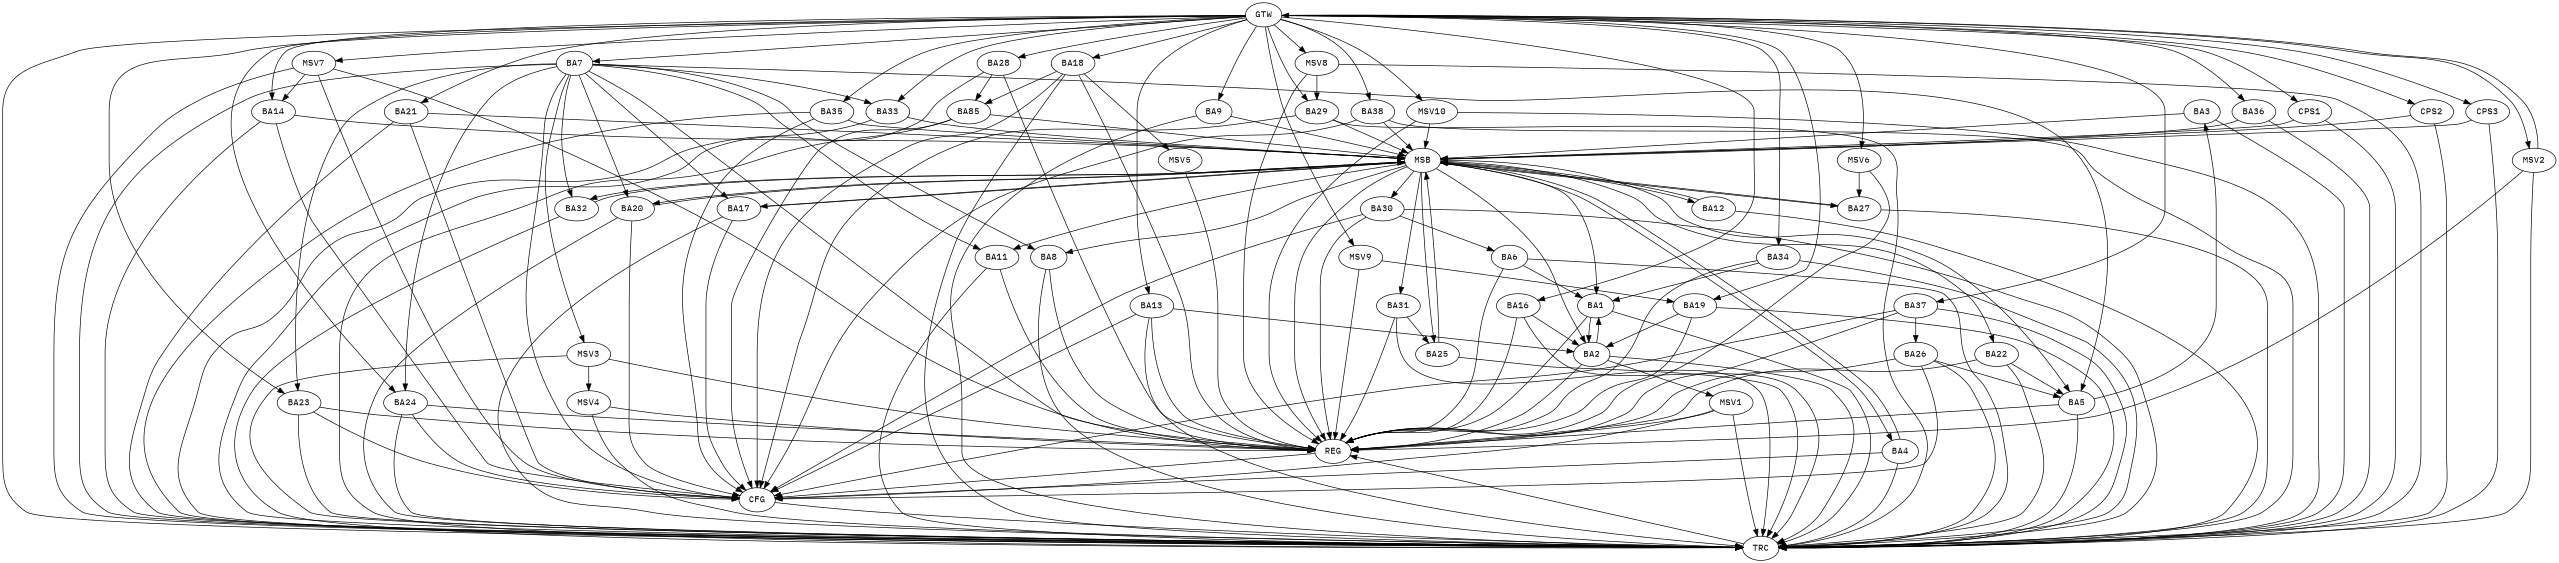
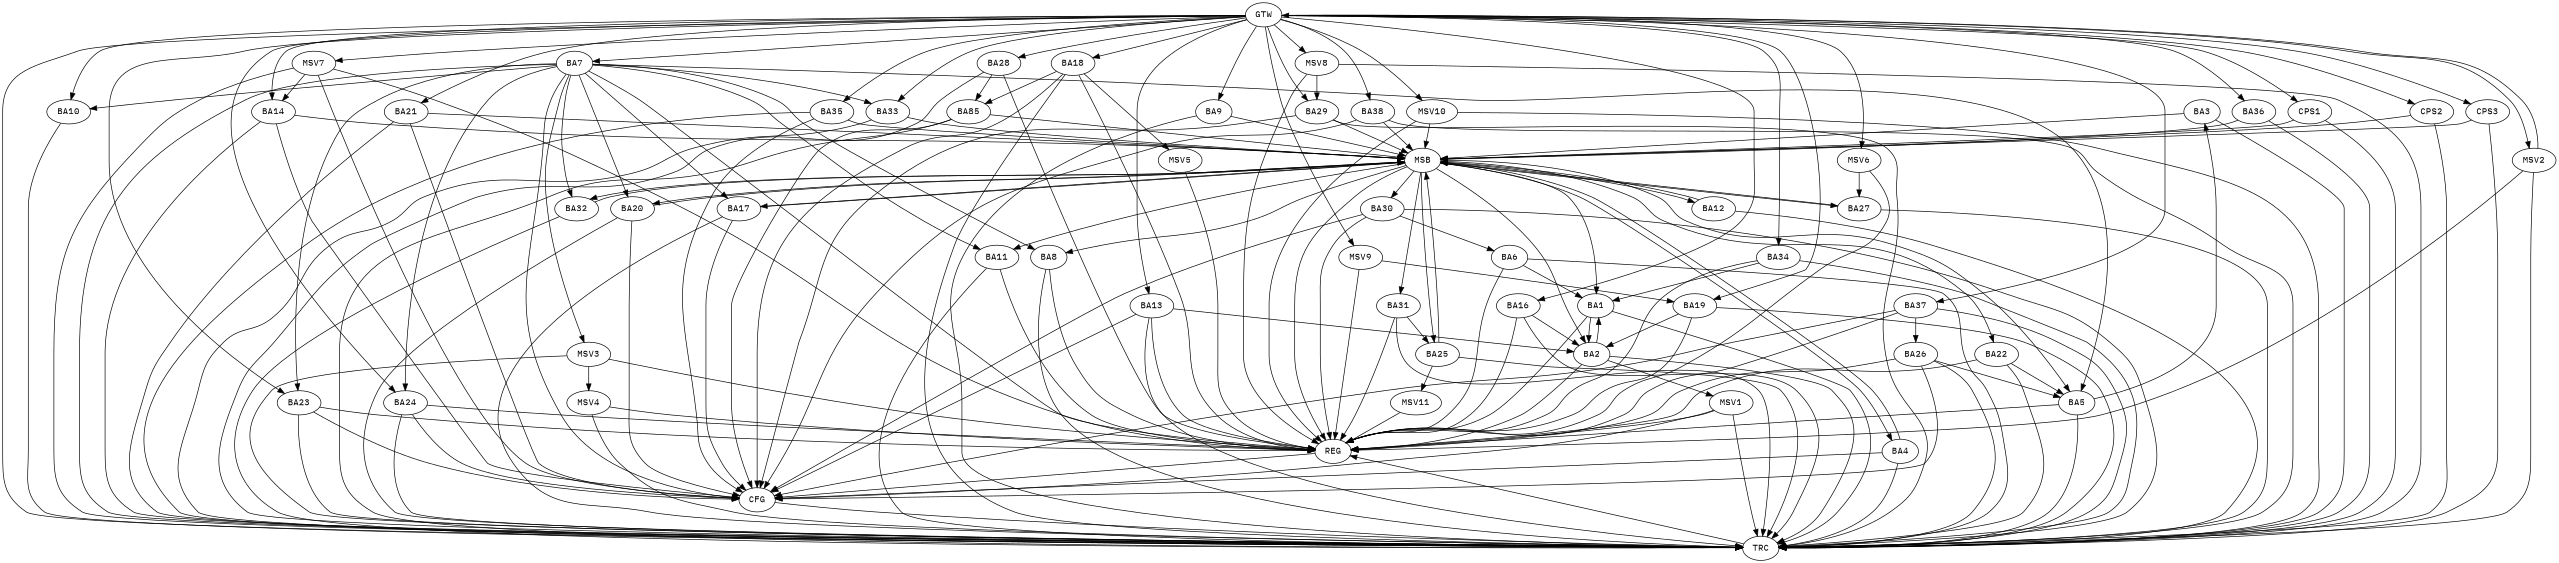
node "BA10": added
node "MSV11": added
